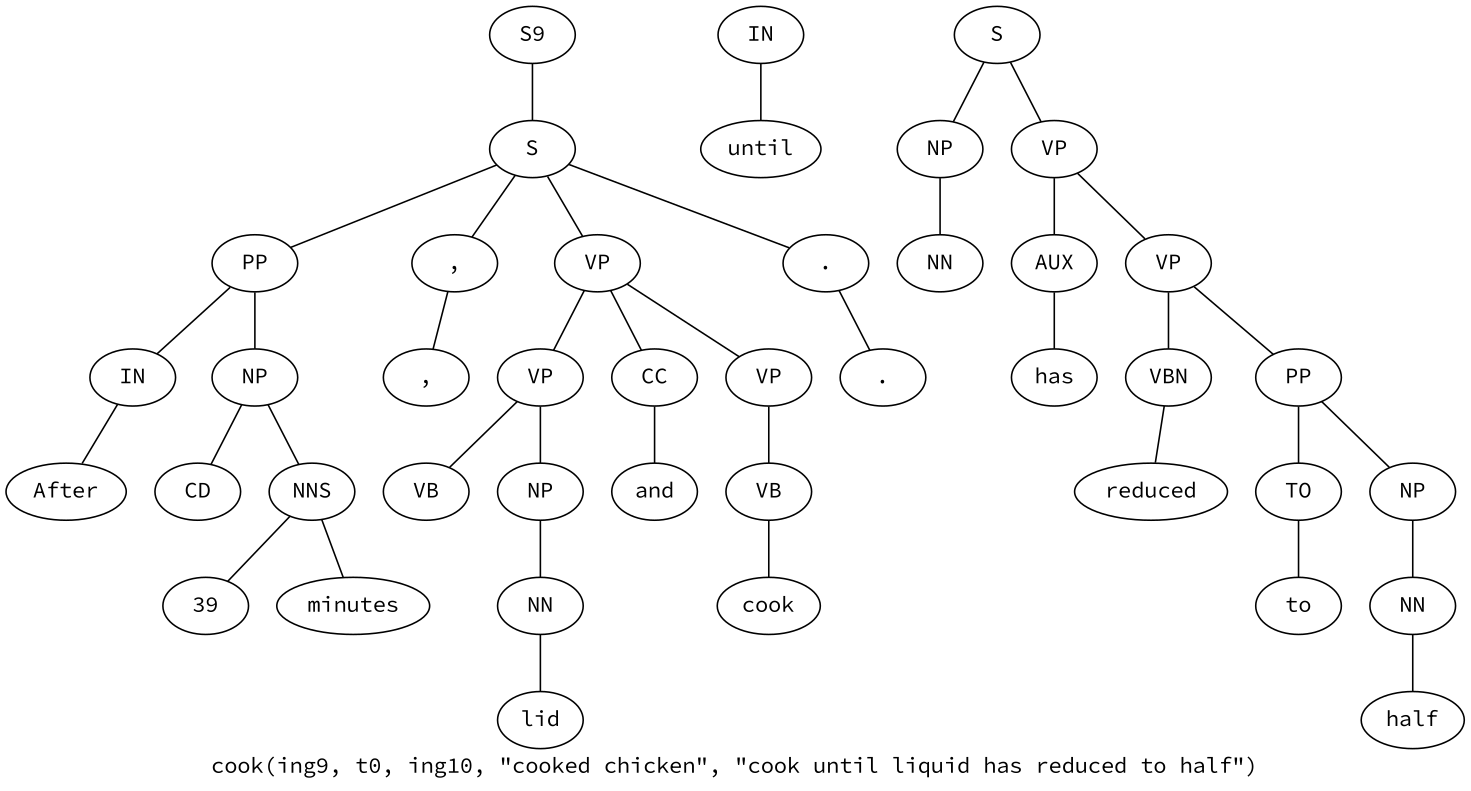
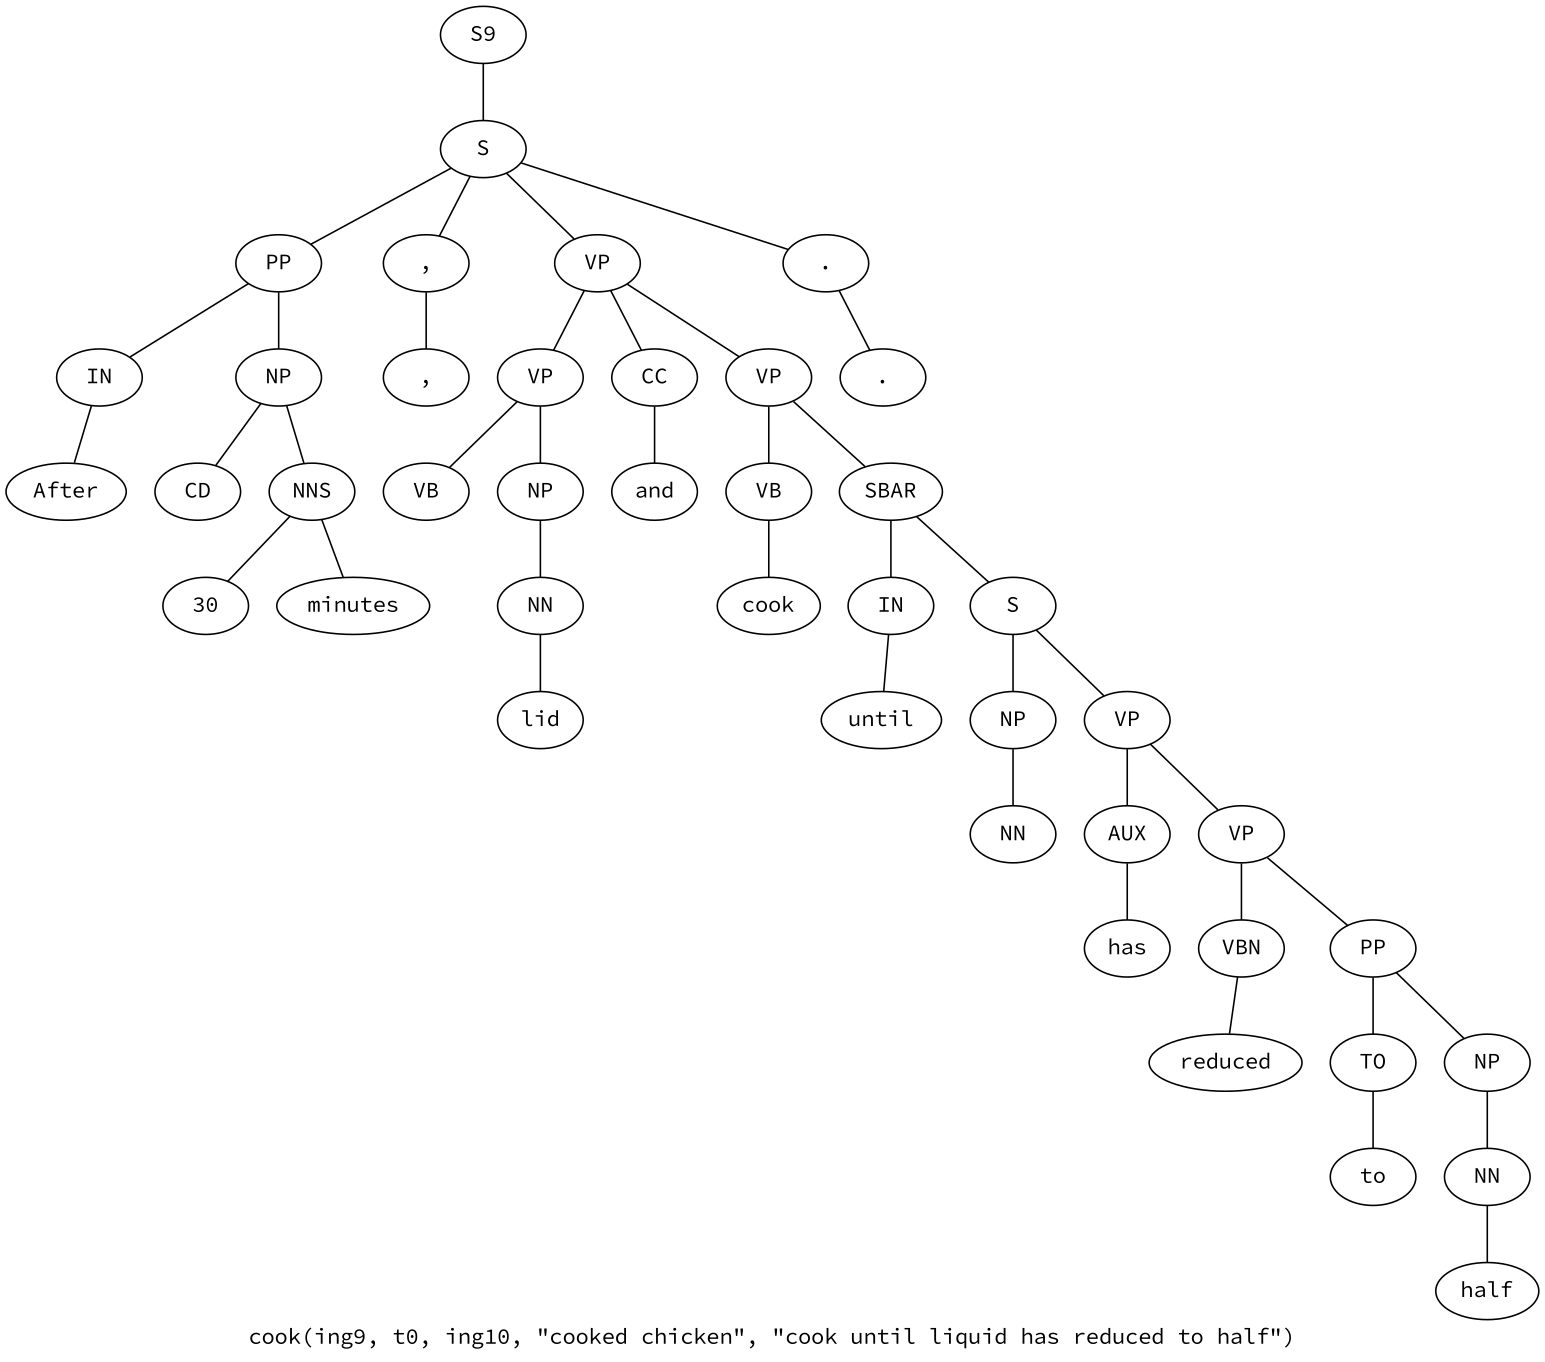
node "SBAR": added
node "39": label "39" -> "30"
